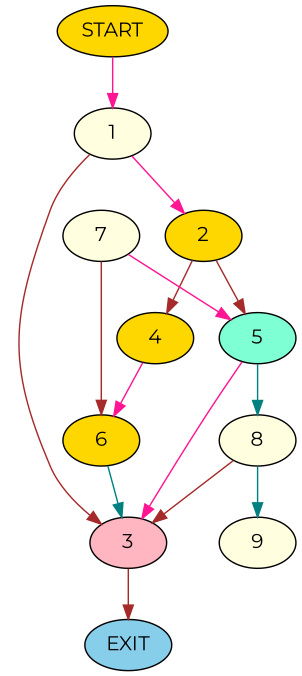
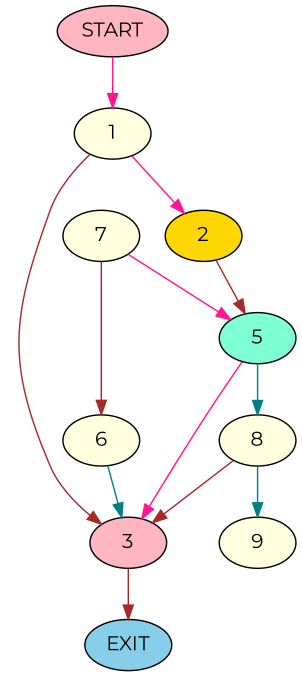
node "START": fillcolor gold -> lightpink
node "4": removed
node "6": fillcolor gold -> lightyellow
